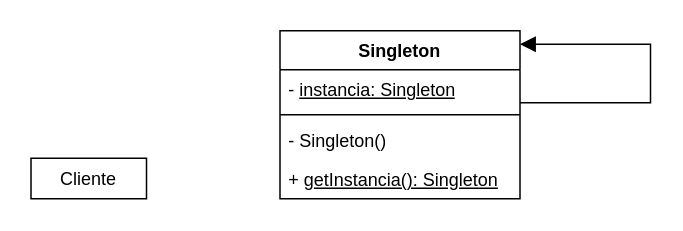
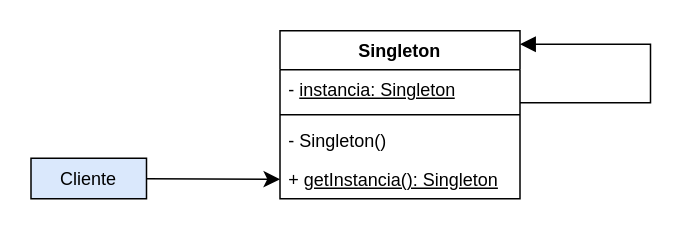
node "Cliente": fillcolor #ffffff -> #dae8fc
edge "Cliente" -> "+ getInstancia(): Singleton": added
